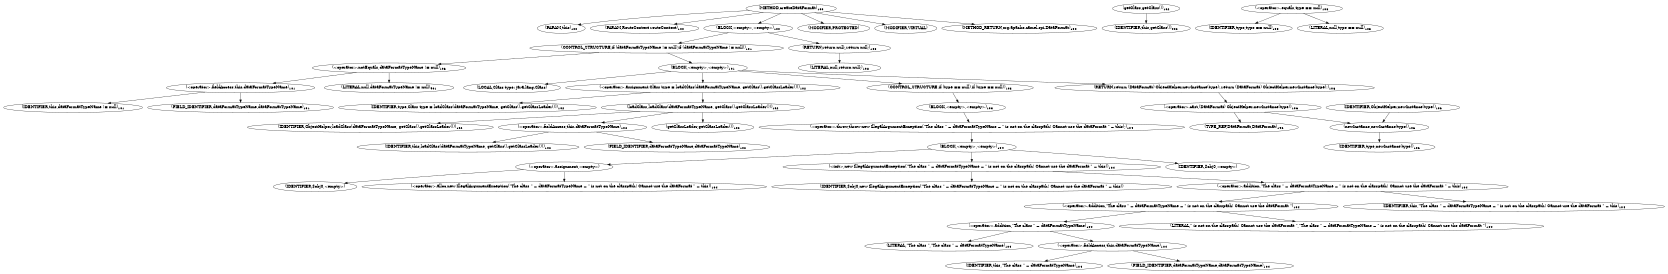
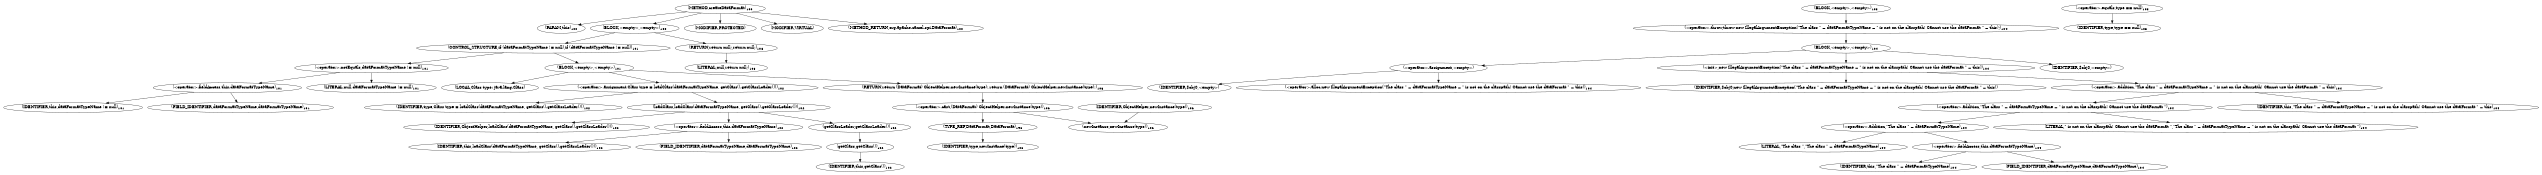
node "(PARAM,RouteContext routeContext)": removed
node "(IDENTIFIER,this,getClass())": text "402" -> "102"
node "(LITERAL,null,type == null)": removed
node "(<operator>.notEquals,dataFormatTypeName != null)": text "106" -> "101"
node "(LITERAL,null,dataFormatTypeName != null)": text "901" -> "101"
node "(CONTROL_STRUCTURE,if (type == null),if (type == null))": removed
edge "(getClassLoader,getClassLoader())" -> "(getClass,getClass())": added
edge "(newInstance,newInstance(type))" -> "(IDENTIFIER,type,newInstance(type))": now "(TYPE_REF,DataFormat,DataFormat)" -> "(IDENTIFIER,type,newInstance(type))"
